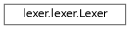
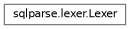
node "lexer.lexer.Lexer": label "lexer.lexer.Lexer" -> "sqlparse.lexer.Lexer"
